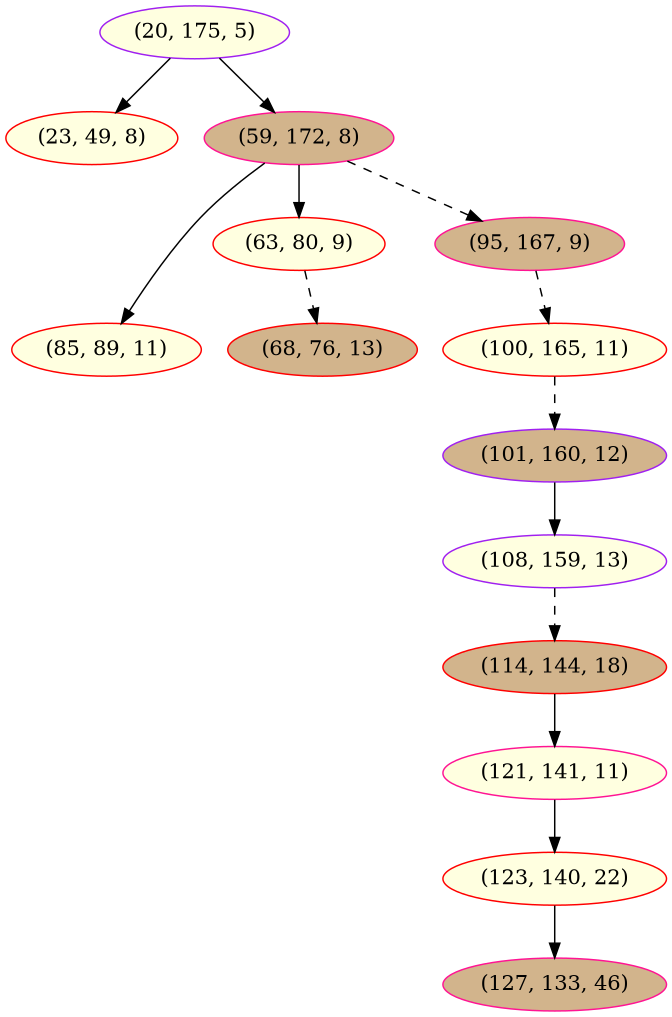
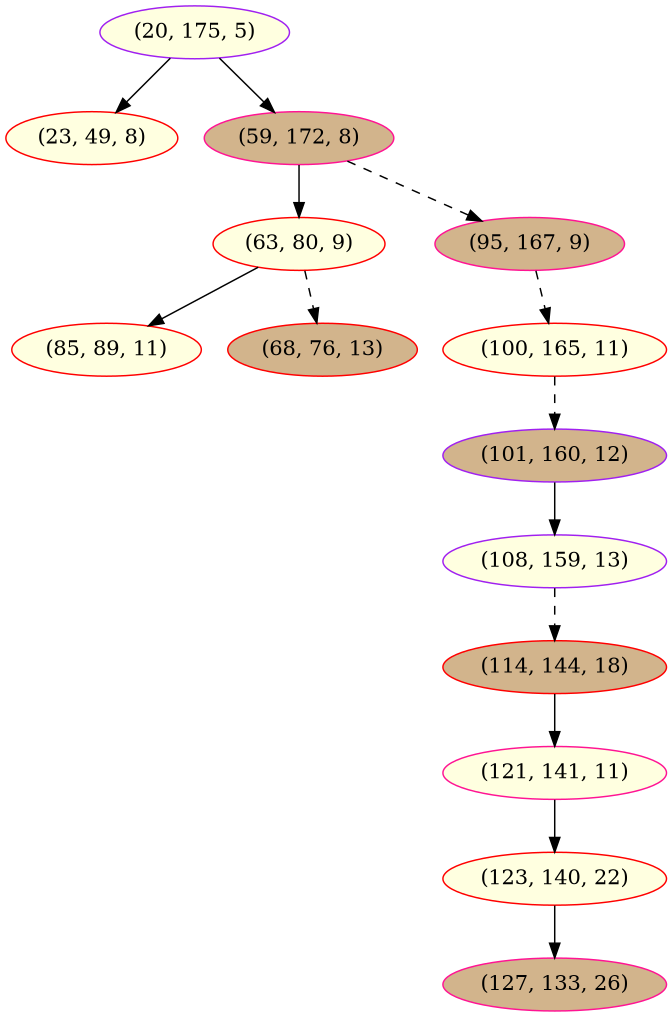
edge "(59, 172, 8)" -> "(85, 89, 11)": now "(63, 80, 9)" -> "(85, 89, 11)"
node "(127, 133, 46)": label "(127, 133, 46)" -> "(127, 133, 26)"
